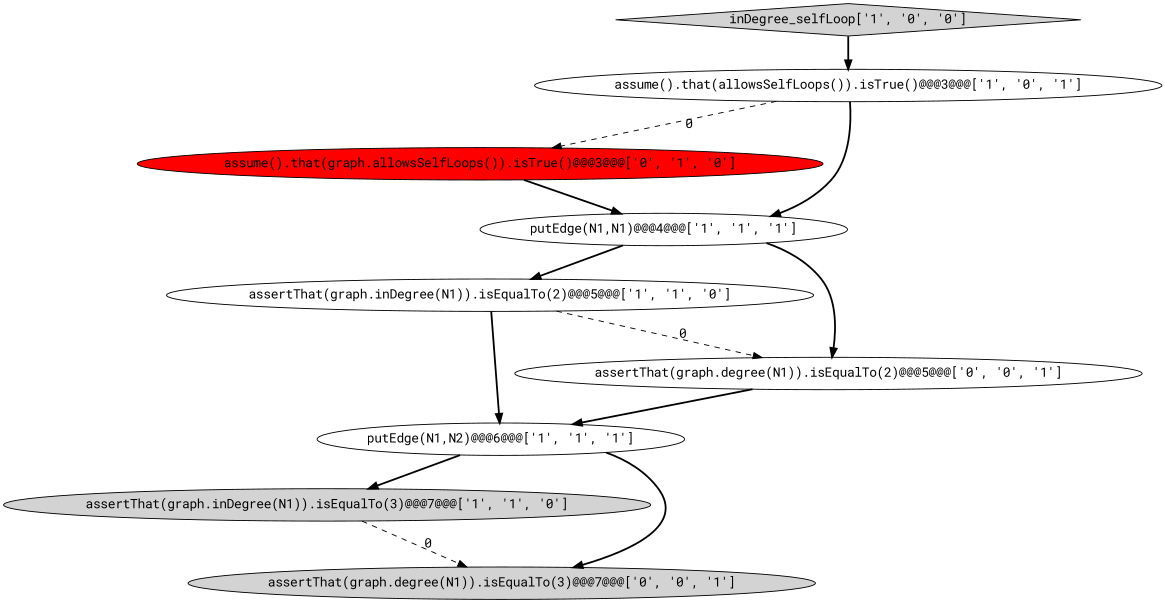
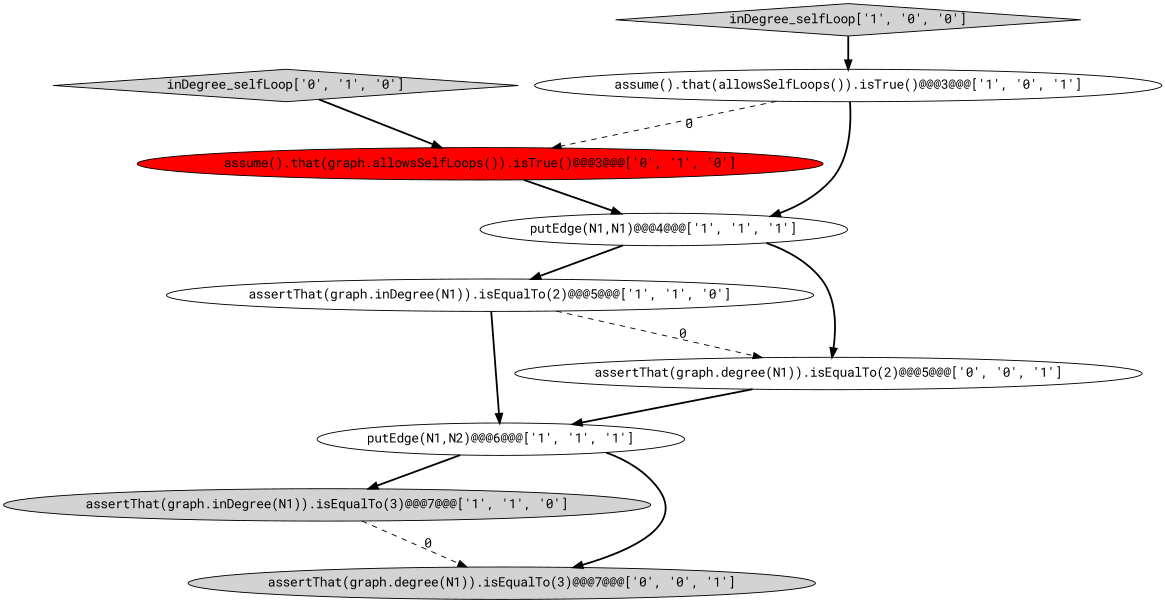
node "inDegree_selfLoop['0', '1', '0']": added
